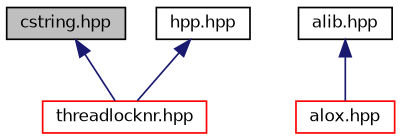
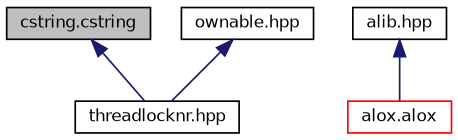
node "cstring.hpp": label "cstring.hpp" -> "cstring.cstring"
node "hpp.hpp": label "hpp.hpp" -> "ownable.hpp"
node "threadlocknr.hpp": color red -> black
node "alox.hpp": label "alox.hpp" -> "alox.alox"
